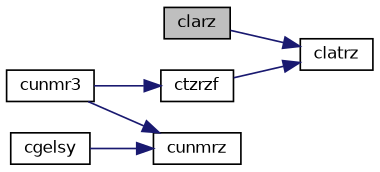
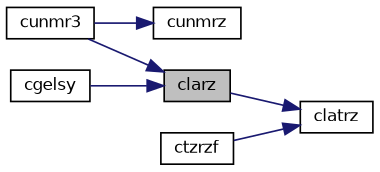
edge "cunmr3" -> "ctzrzf": now "cunmr3" -> "clarz"
edge "cgelsy" -> "cunmrz": now "cgelsy" -> "clarz"
